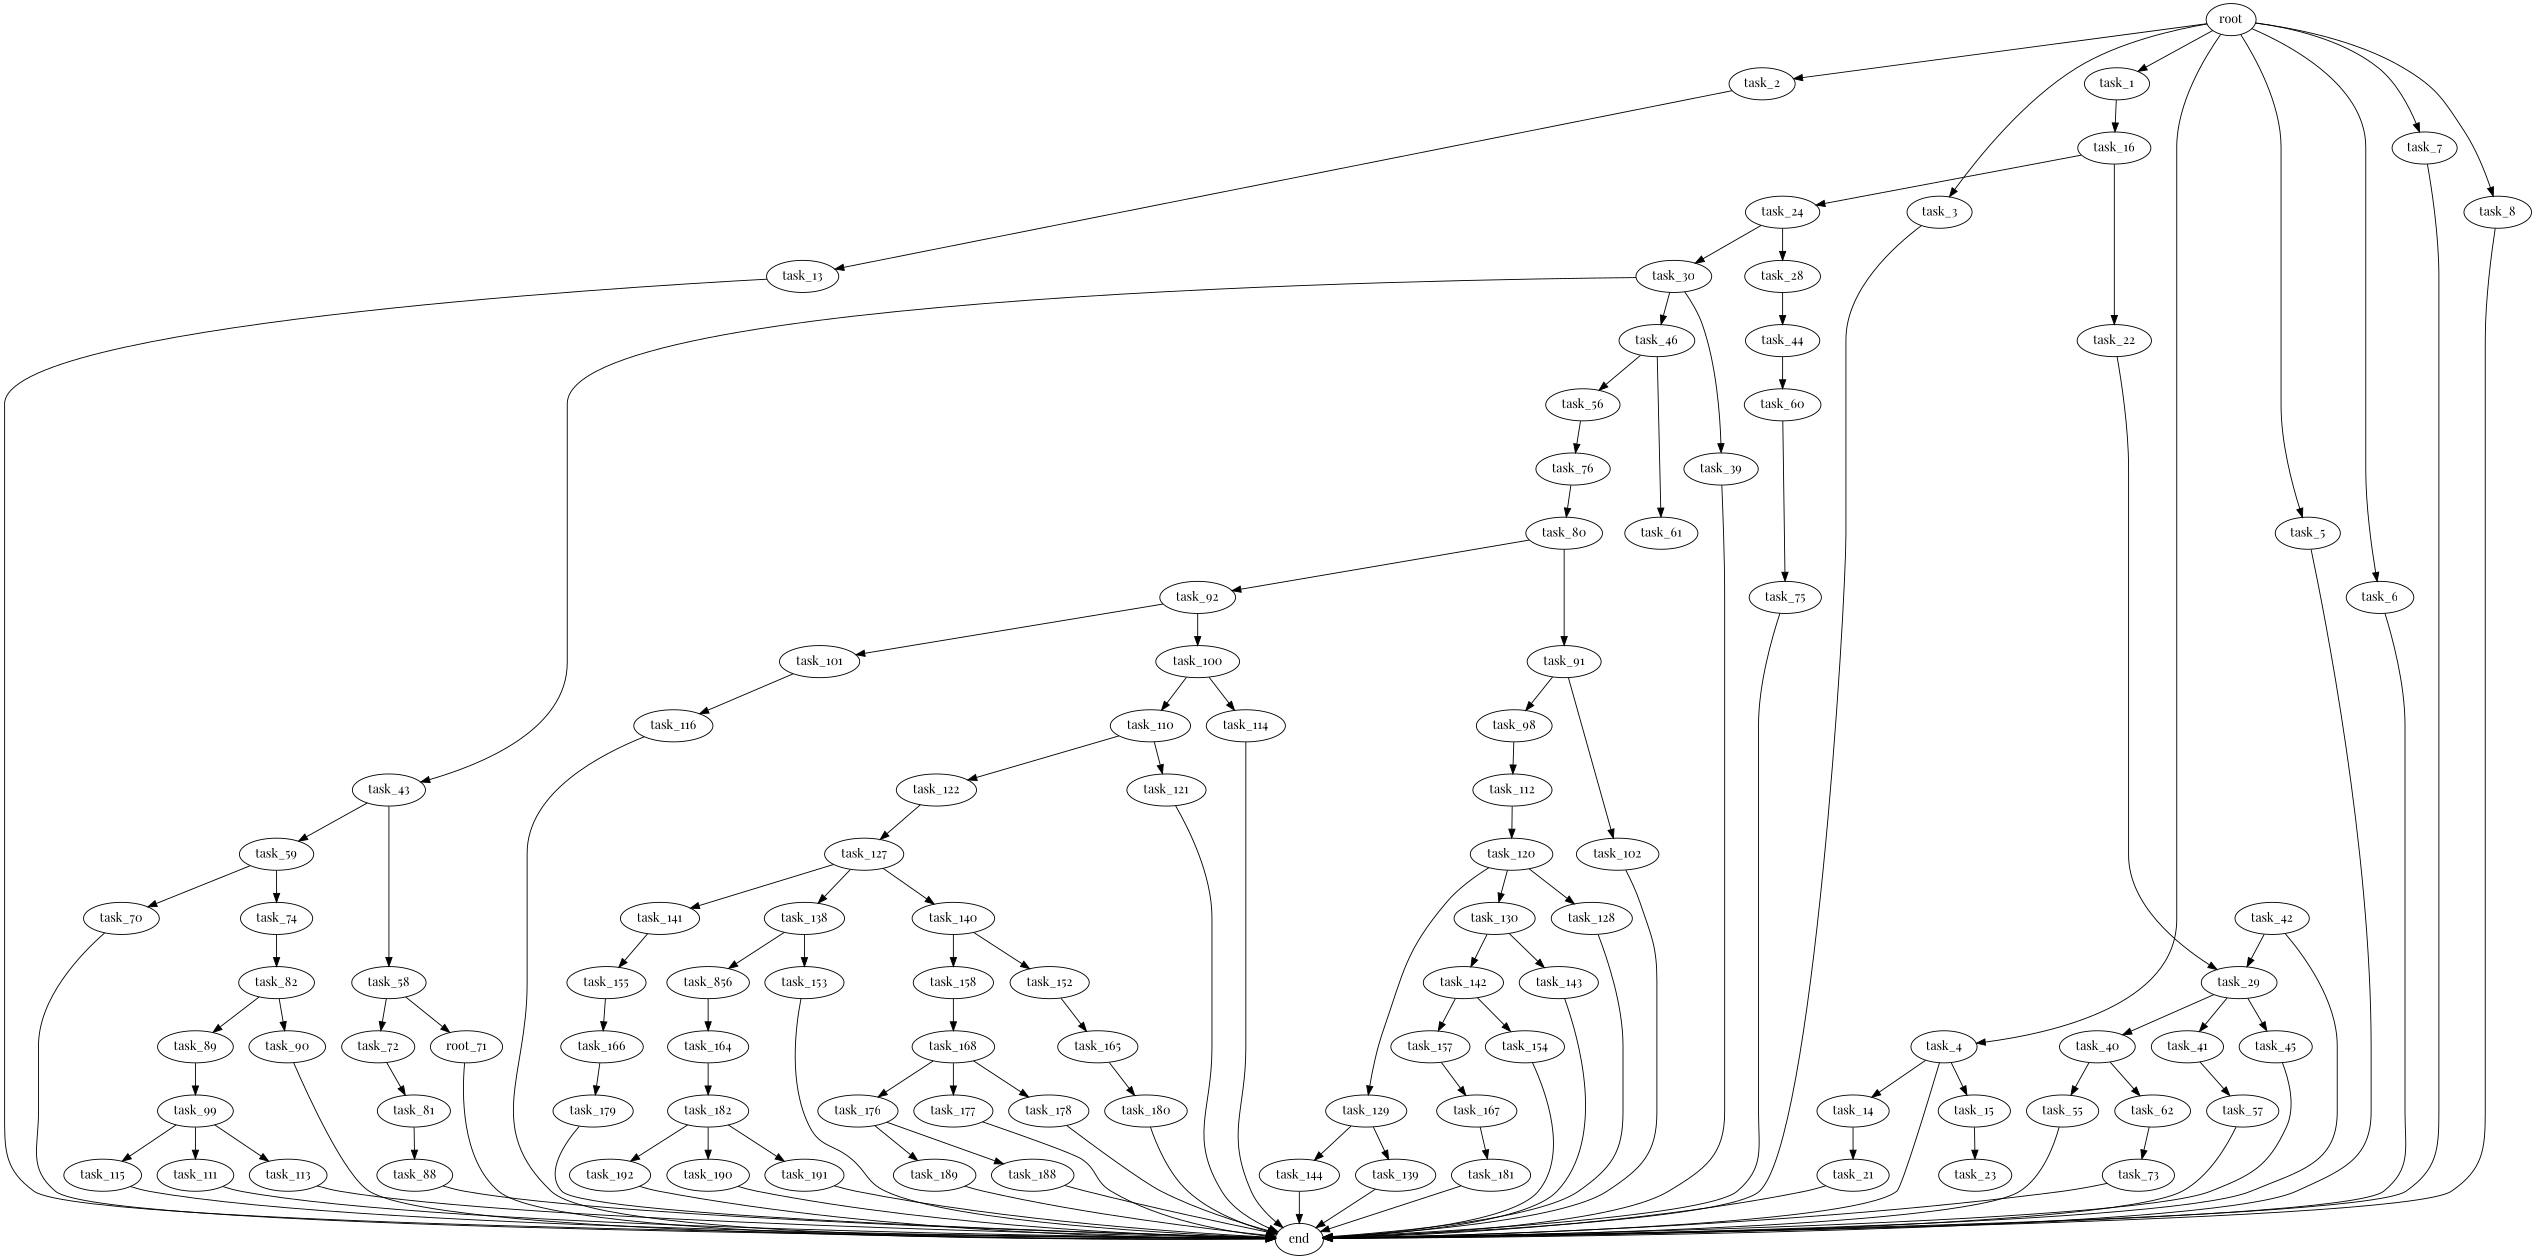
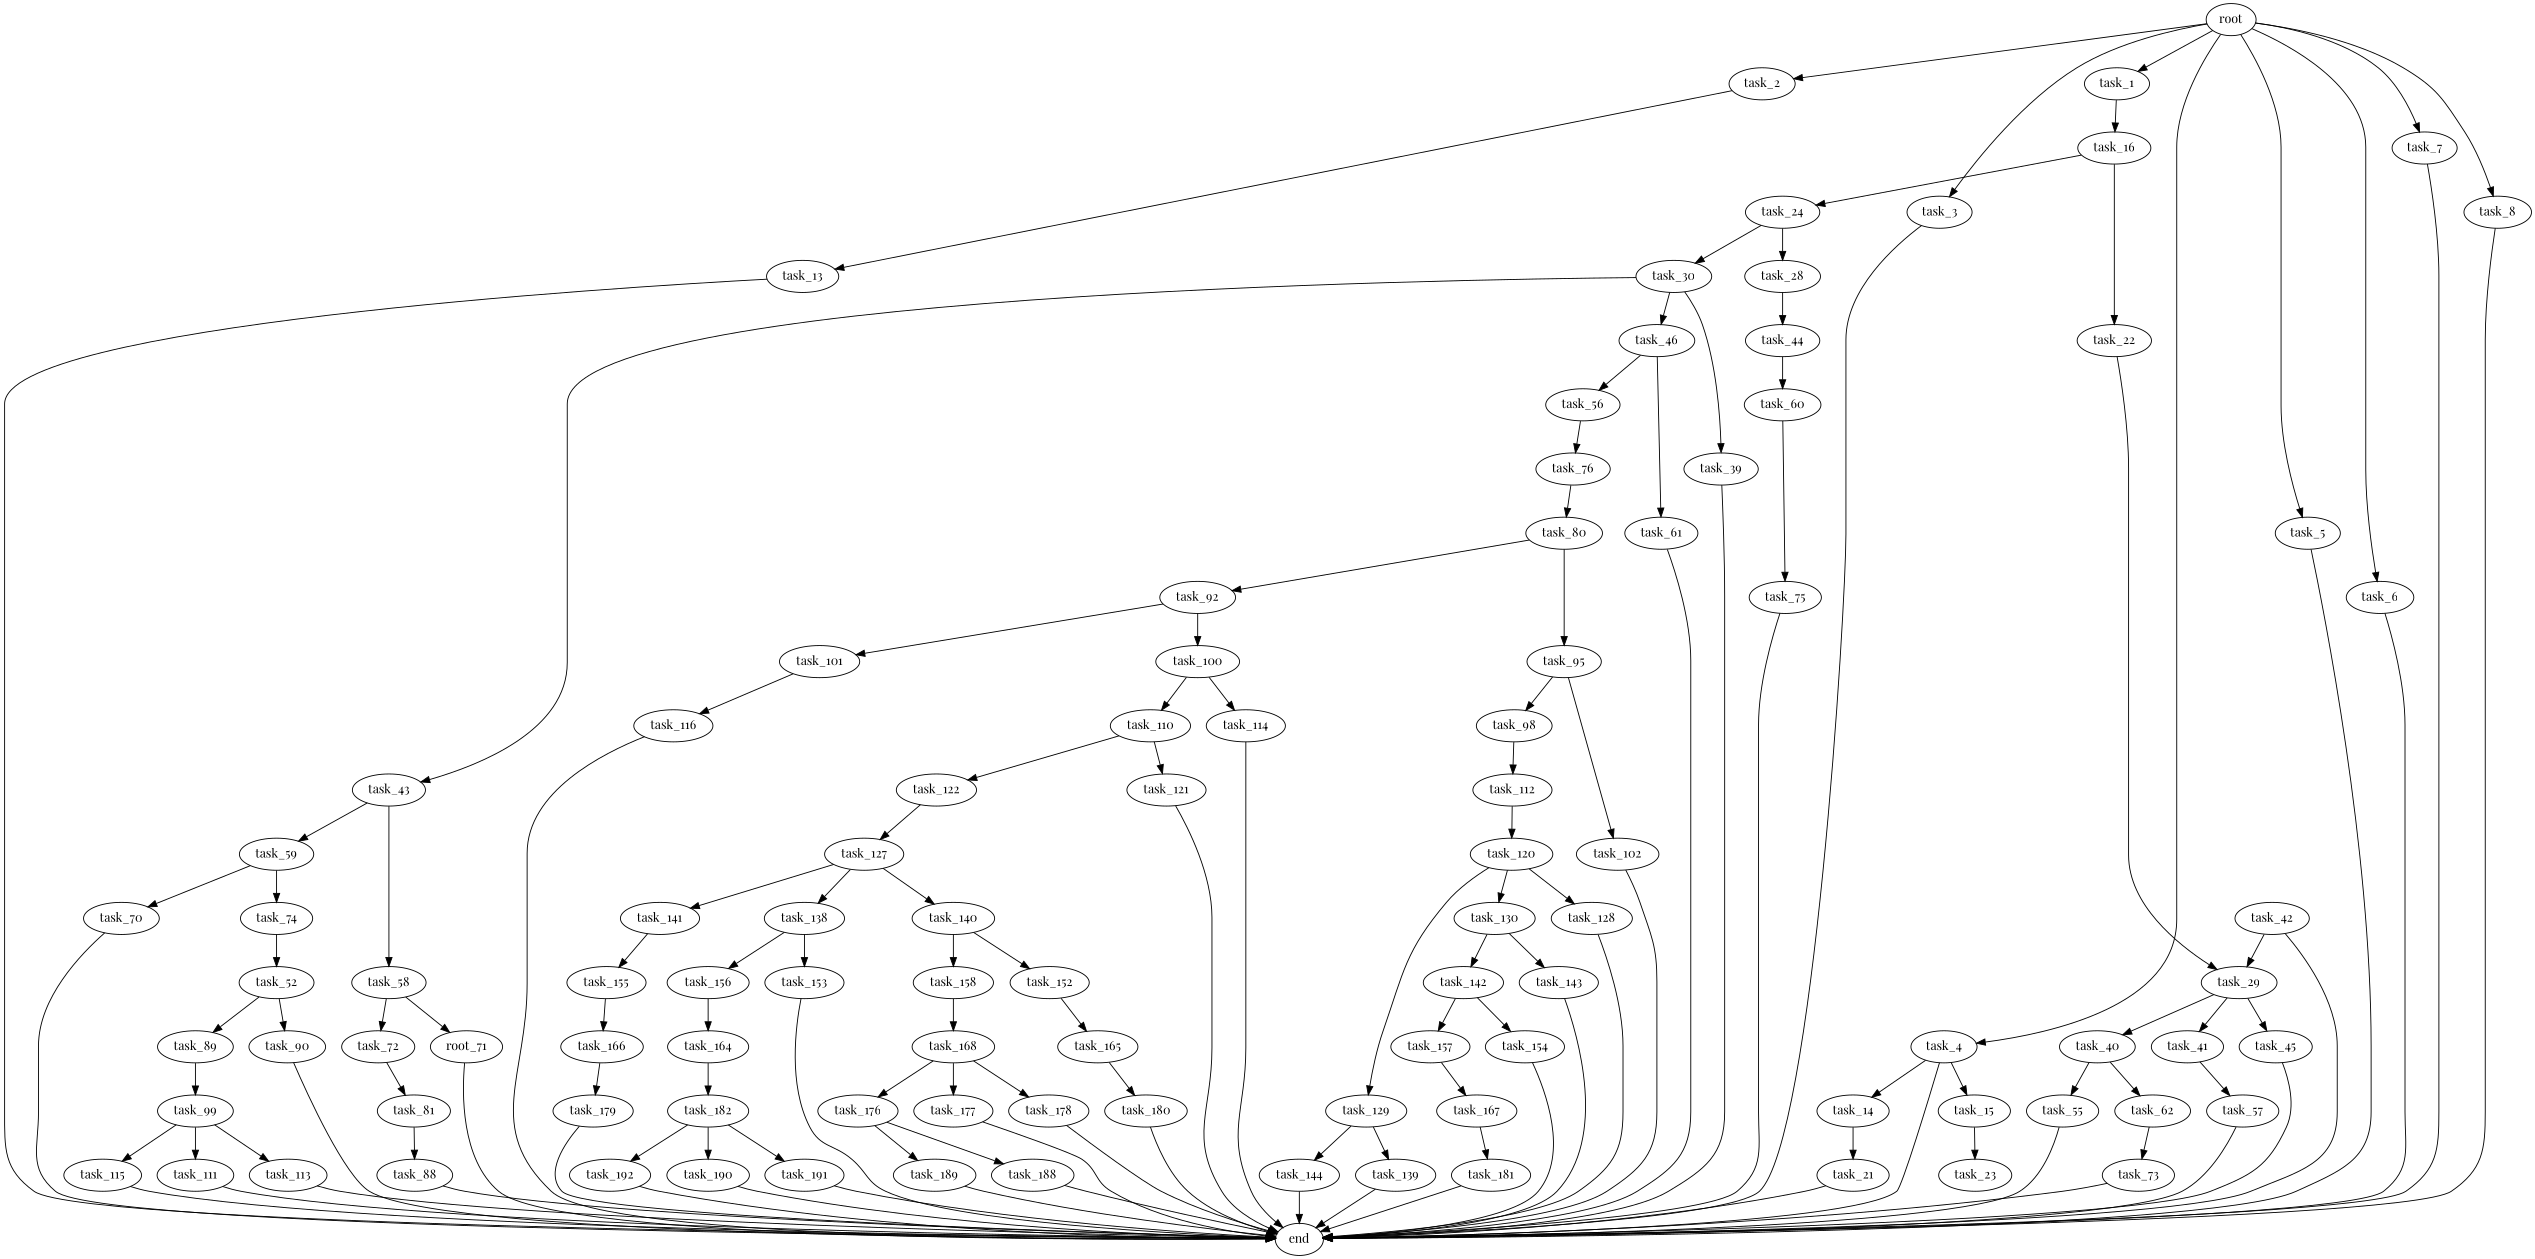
node "task_91": label "task_91" -> "task_95"
node "task_82": label "task_82" -> "task_52"
node "task_856": label "task_856" -> "task_156"
edge "task_61" -> "end": added
